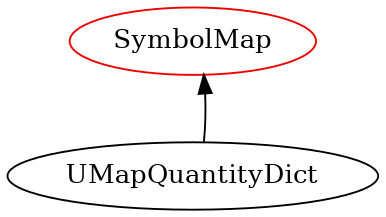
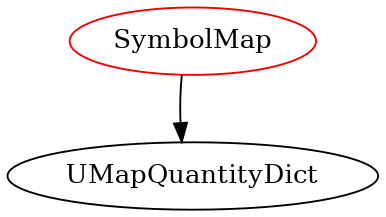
edge "UMapQuantityDict" -> "SymbolMap": reversed
